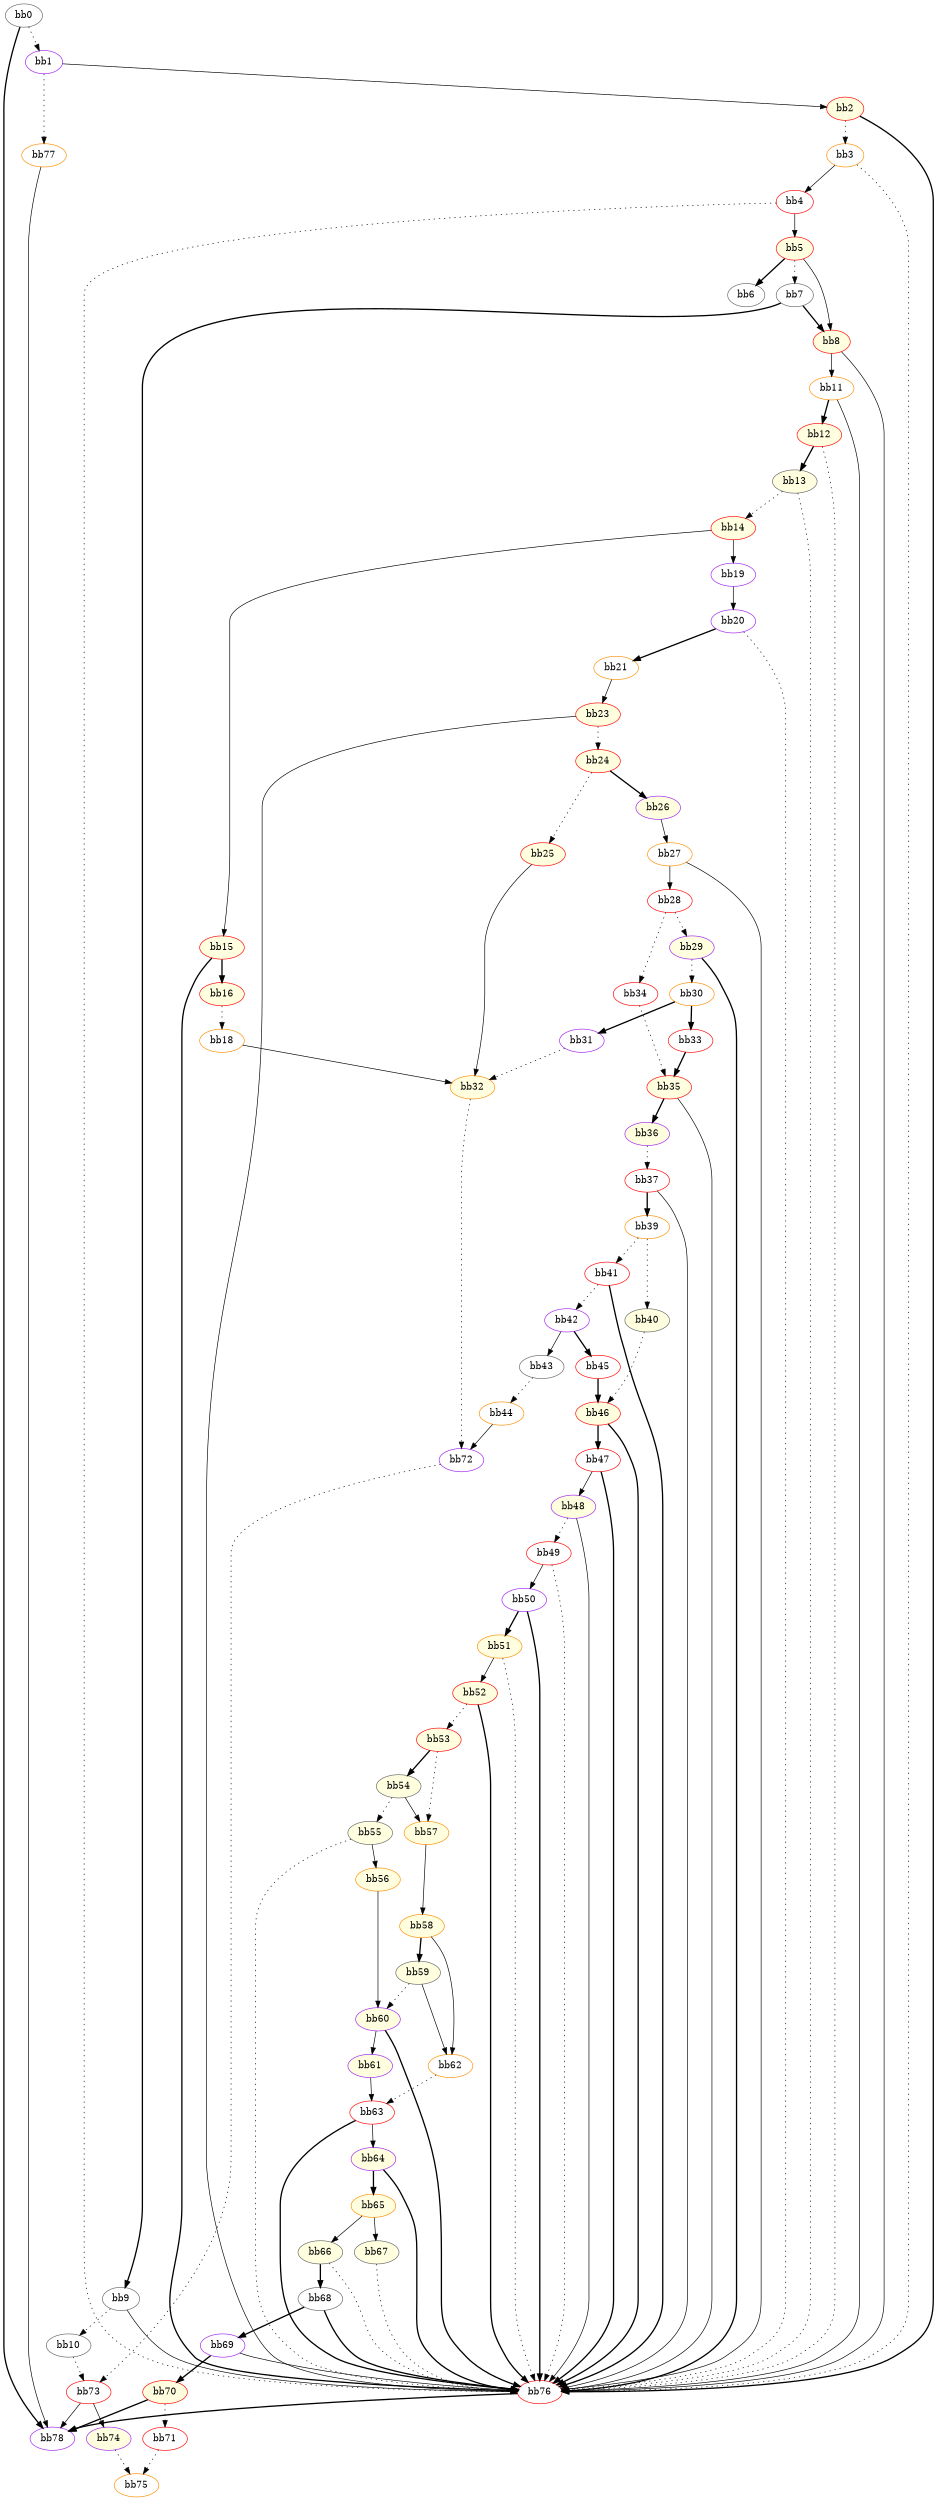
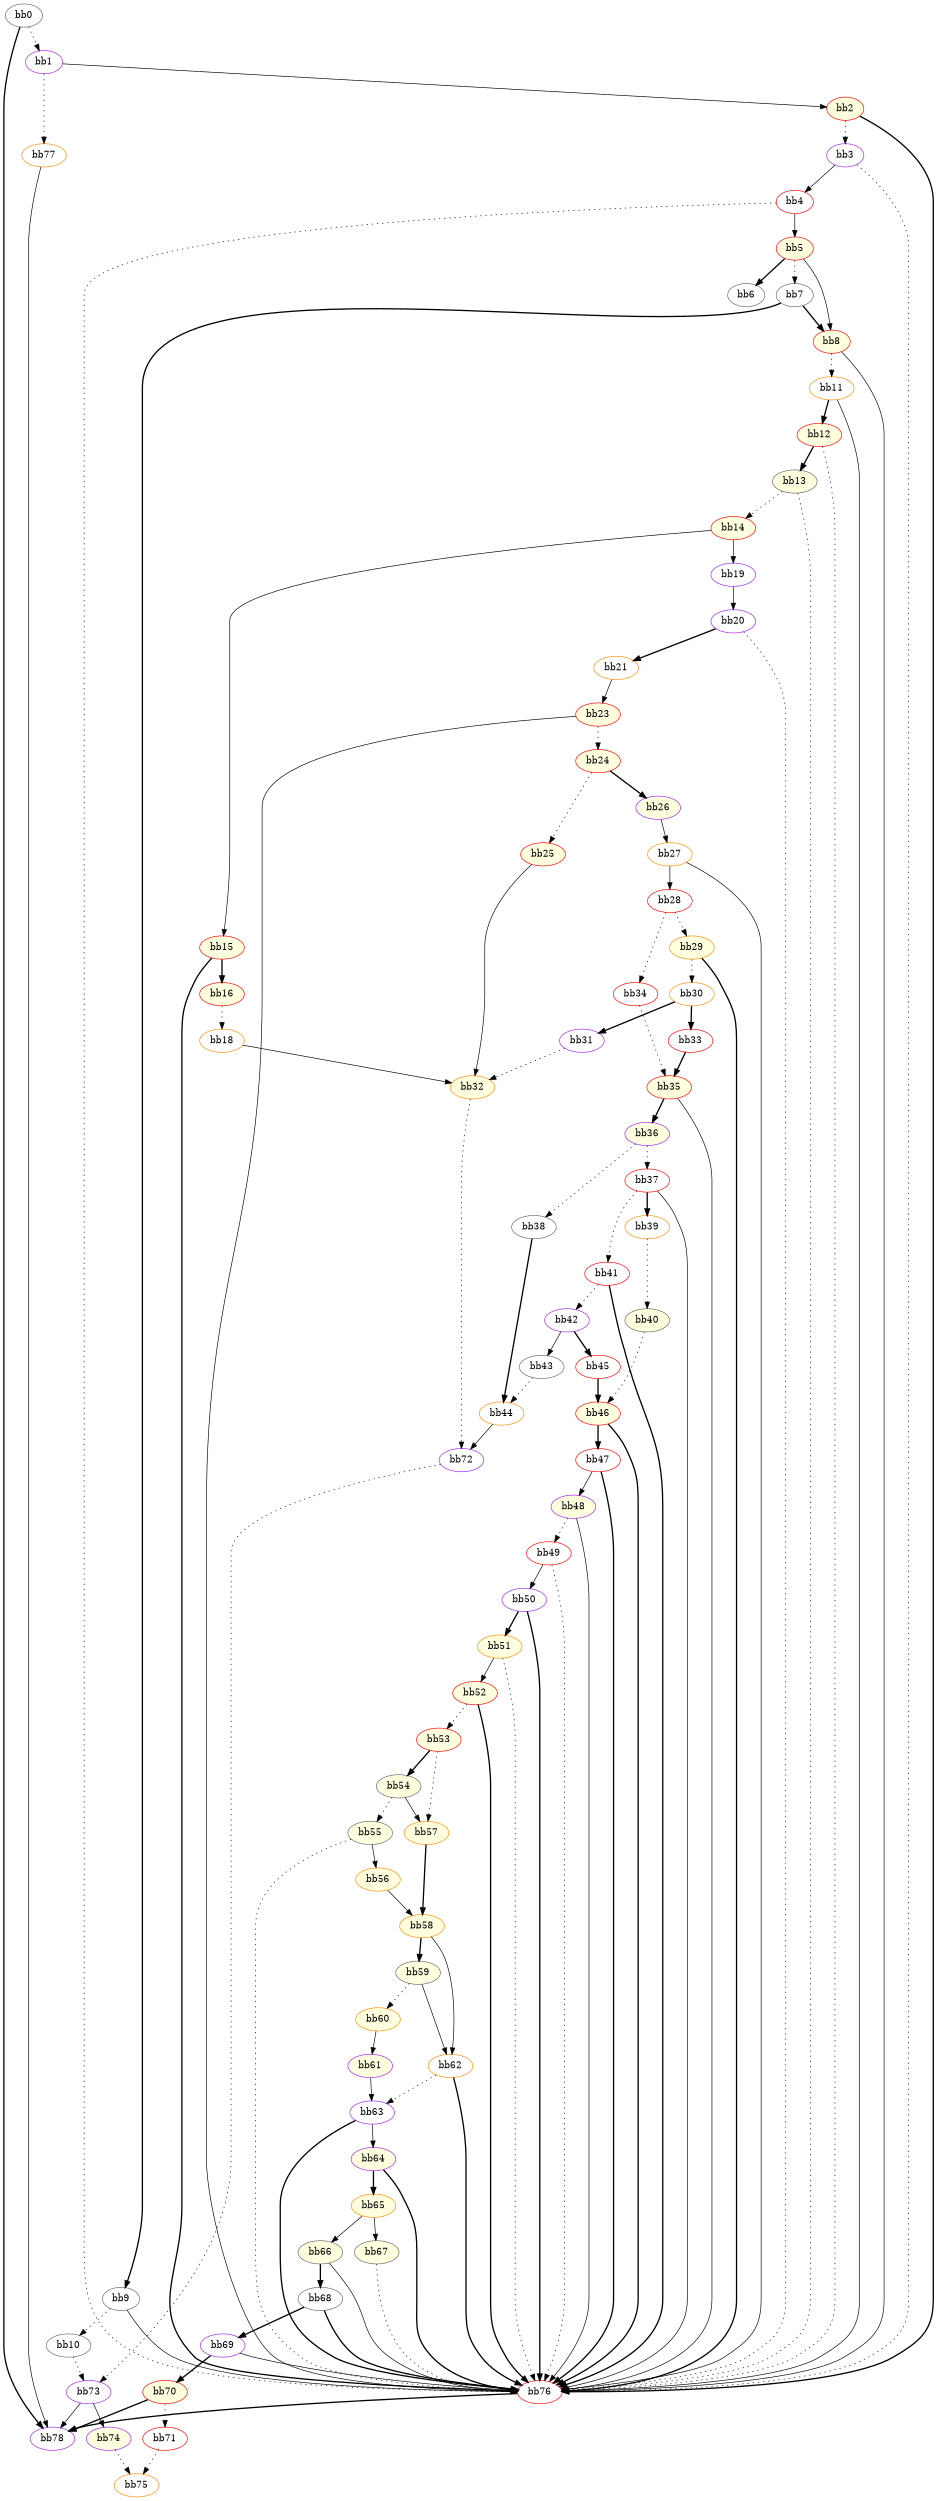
node "bb3": color darkorange -> purple
edge "bb8" -> "bb11": style solid -> dotted
node "bb29": color purple -> darkorange
node "bb38": added
edge "bb39" -> "bb41": now "bb37" -> "bb41"
edge "bb57" -> "bb58": style solid -> bold
edge "bb56" -> "bb60": now "bb56" -> "bb58"
node "bb60": color purple -> darkorange
node "bb63": color red -> purple
edge "bb60" -> "bb76": now "bb62" -> "bb76"
edge "bb66" -> "bb76": style dotted -> solid
node "bb73": color red -> purple
